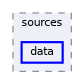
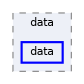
cluster "sources": label "sources" -> "data"
